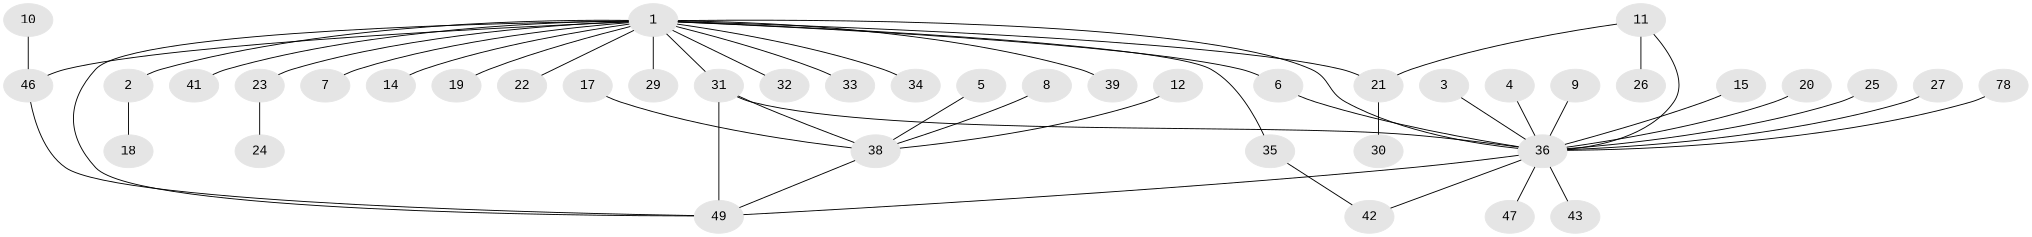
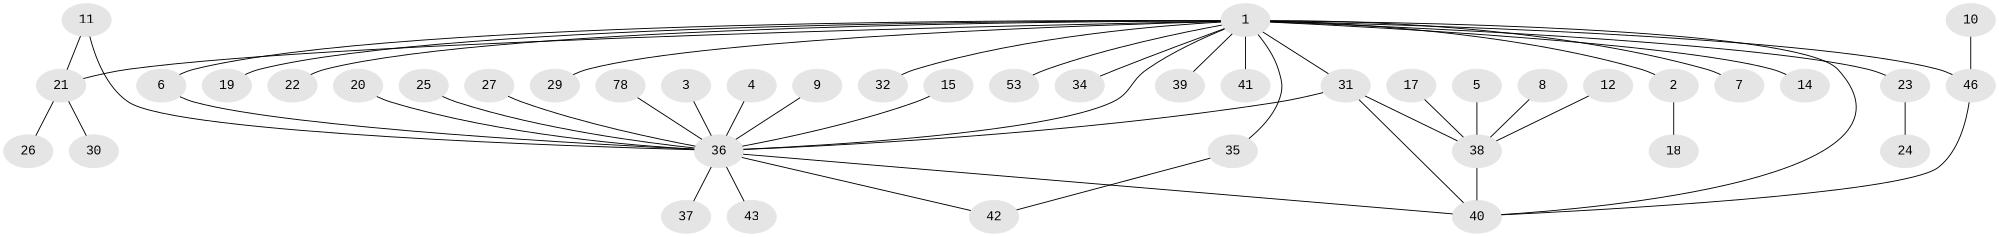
edge "11" -- "26": now "21" -- "26"
node "33": label "33" -> "53"
node "49": label "49" -> "40"
node "47": label "47" -> "37"
